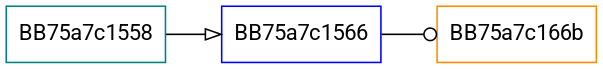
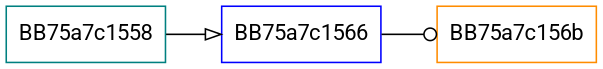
node "BB75a7c166b": label "BB75a7c166b" -> "BB75a7c156b"
